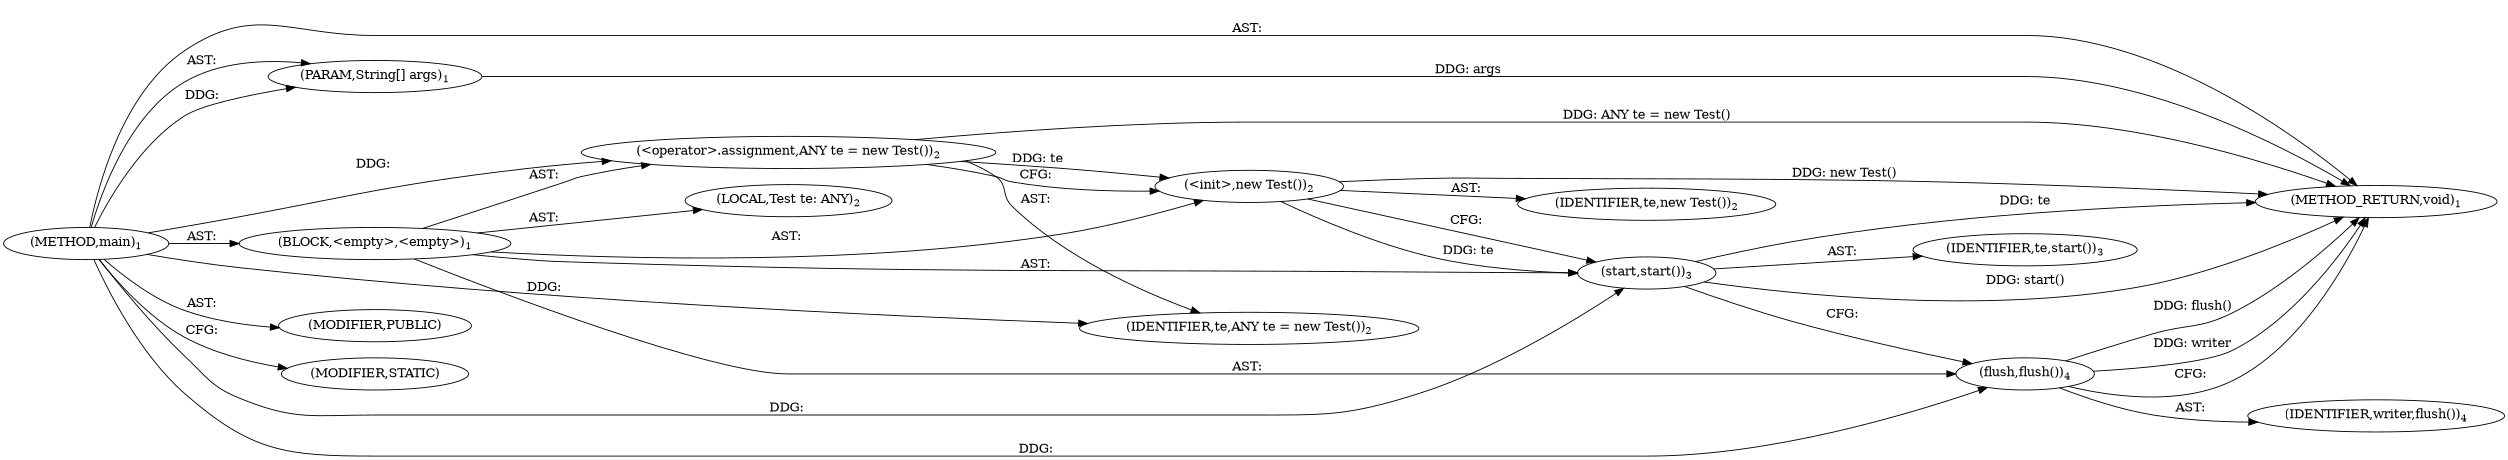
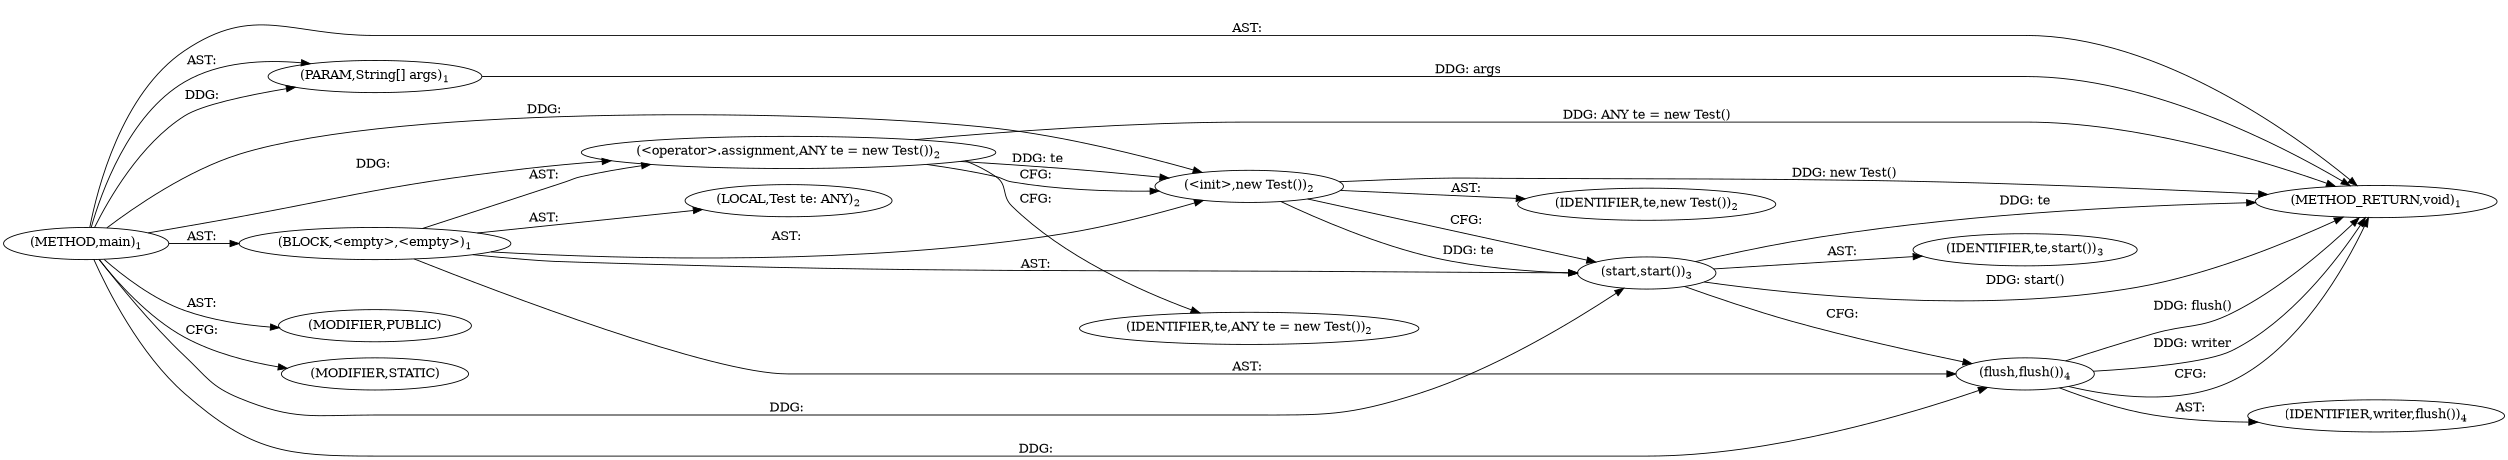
edge "(<operator>.assignment,ANY te = new Test())" -> "(IDENTIFIER,te,ANY te = new Test())": label "AST: " -> "CFG: "
edge "(METHOD,main)" -> "(IDENTIFIER,te,ANY te = new Test())": now "(METHOD,main)" -> "(<init>,new Test())"
